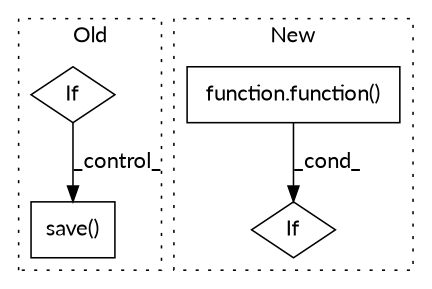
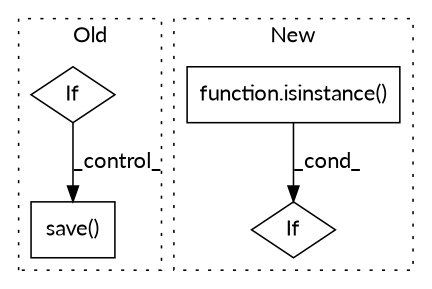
node "function.function()": label "function.function()" -> "function.isinstance()"
